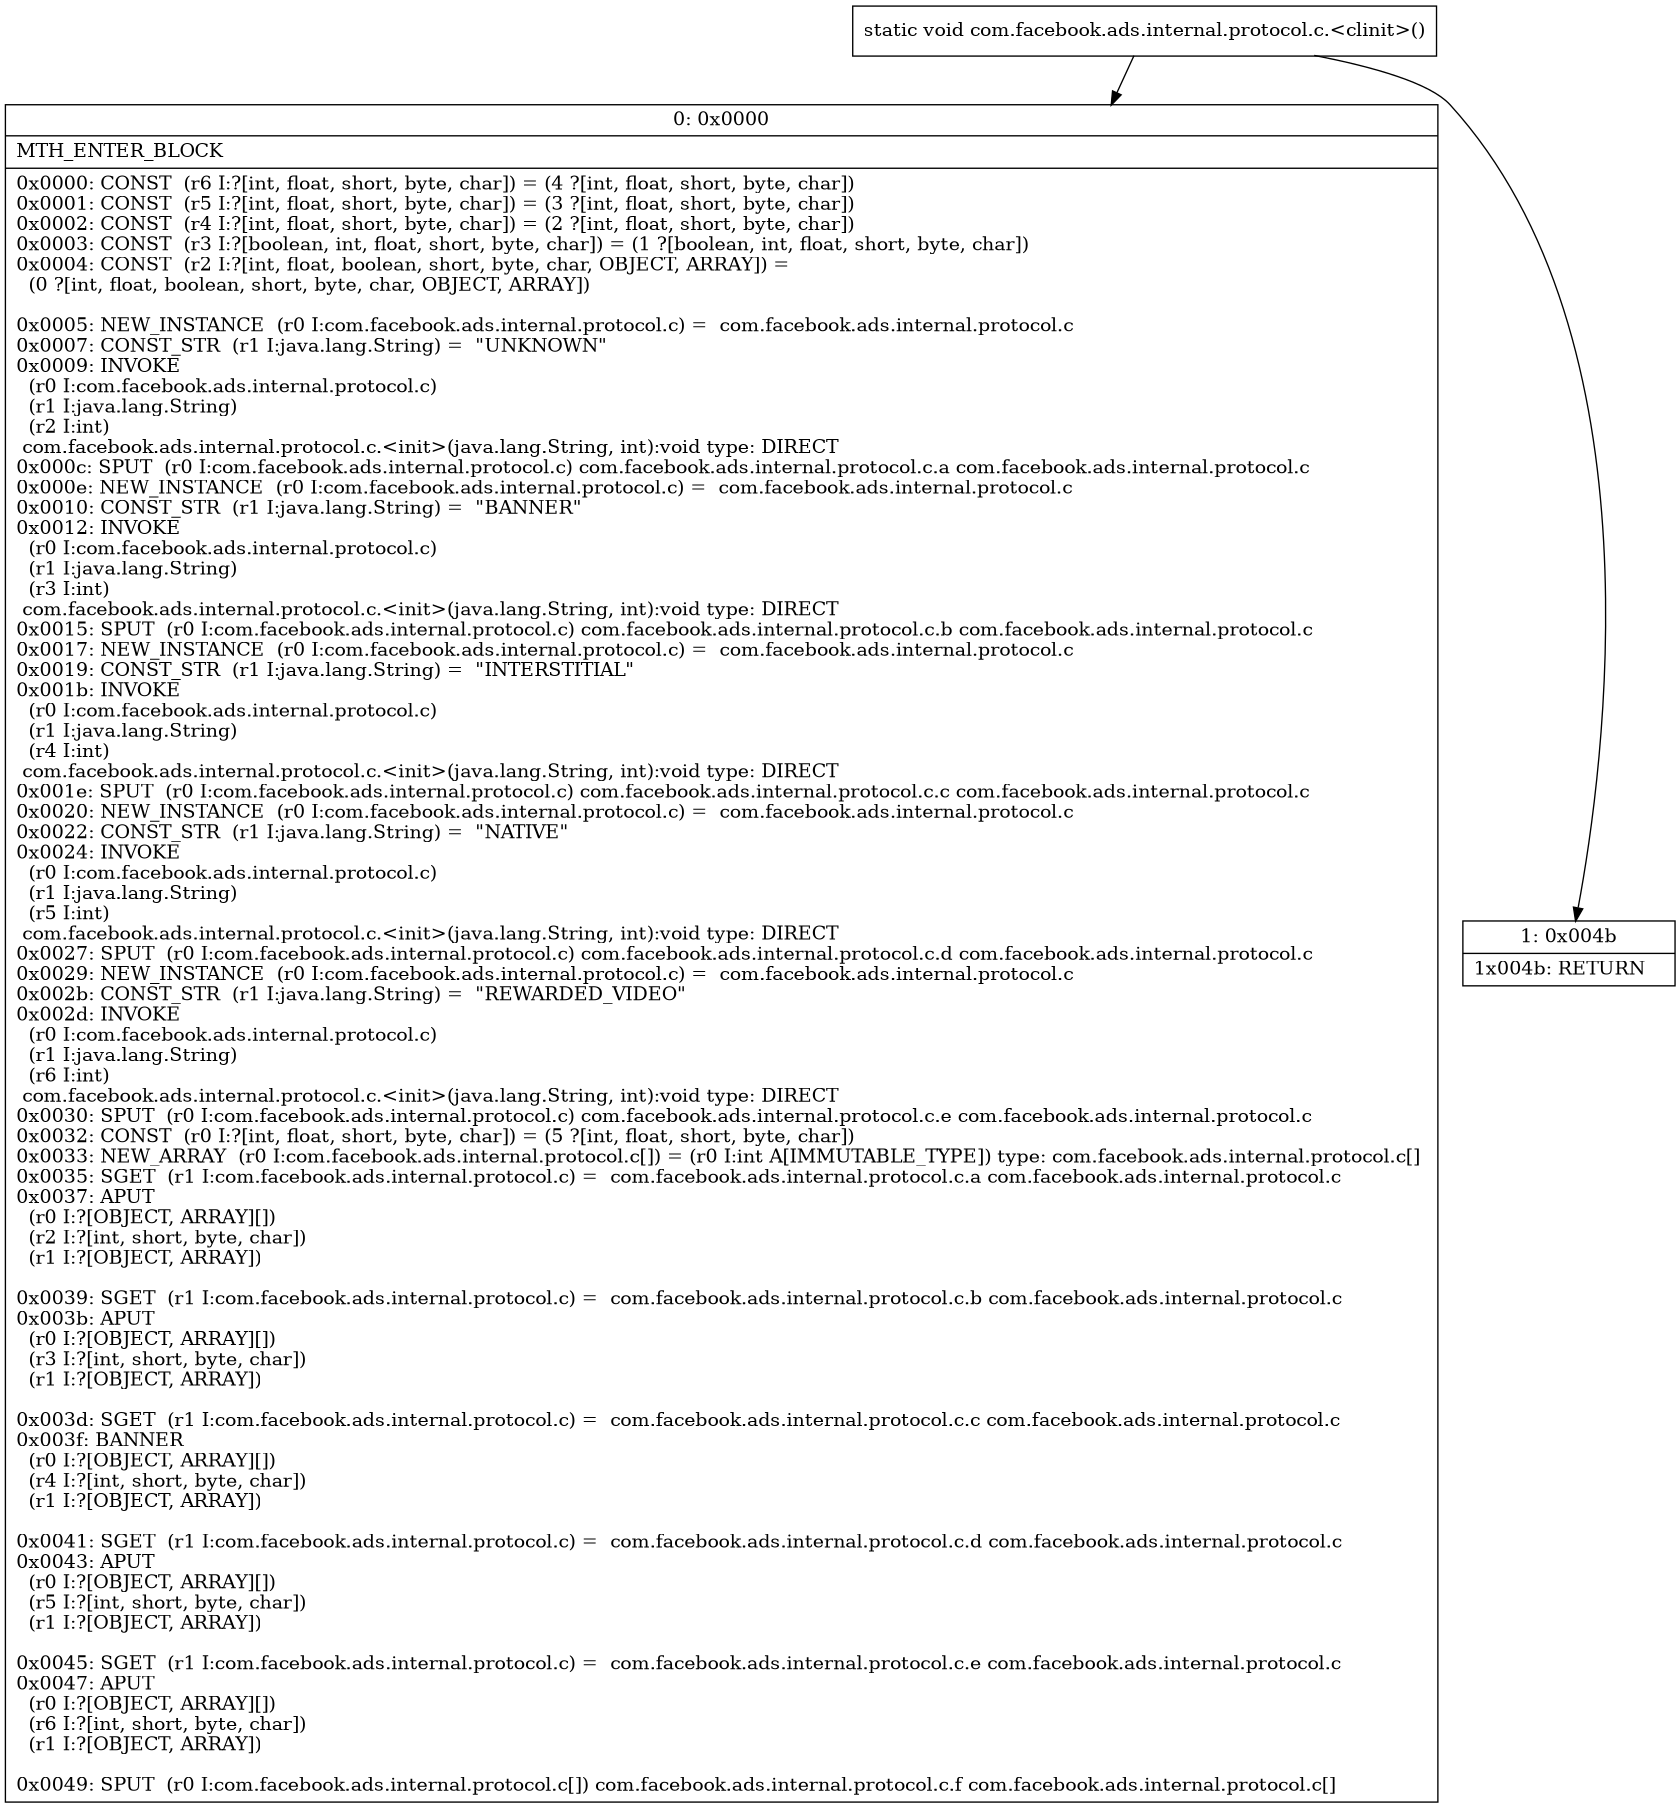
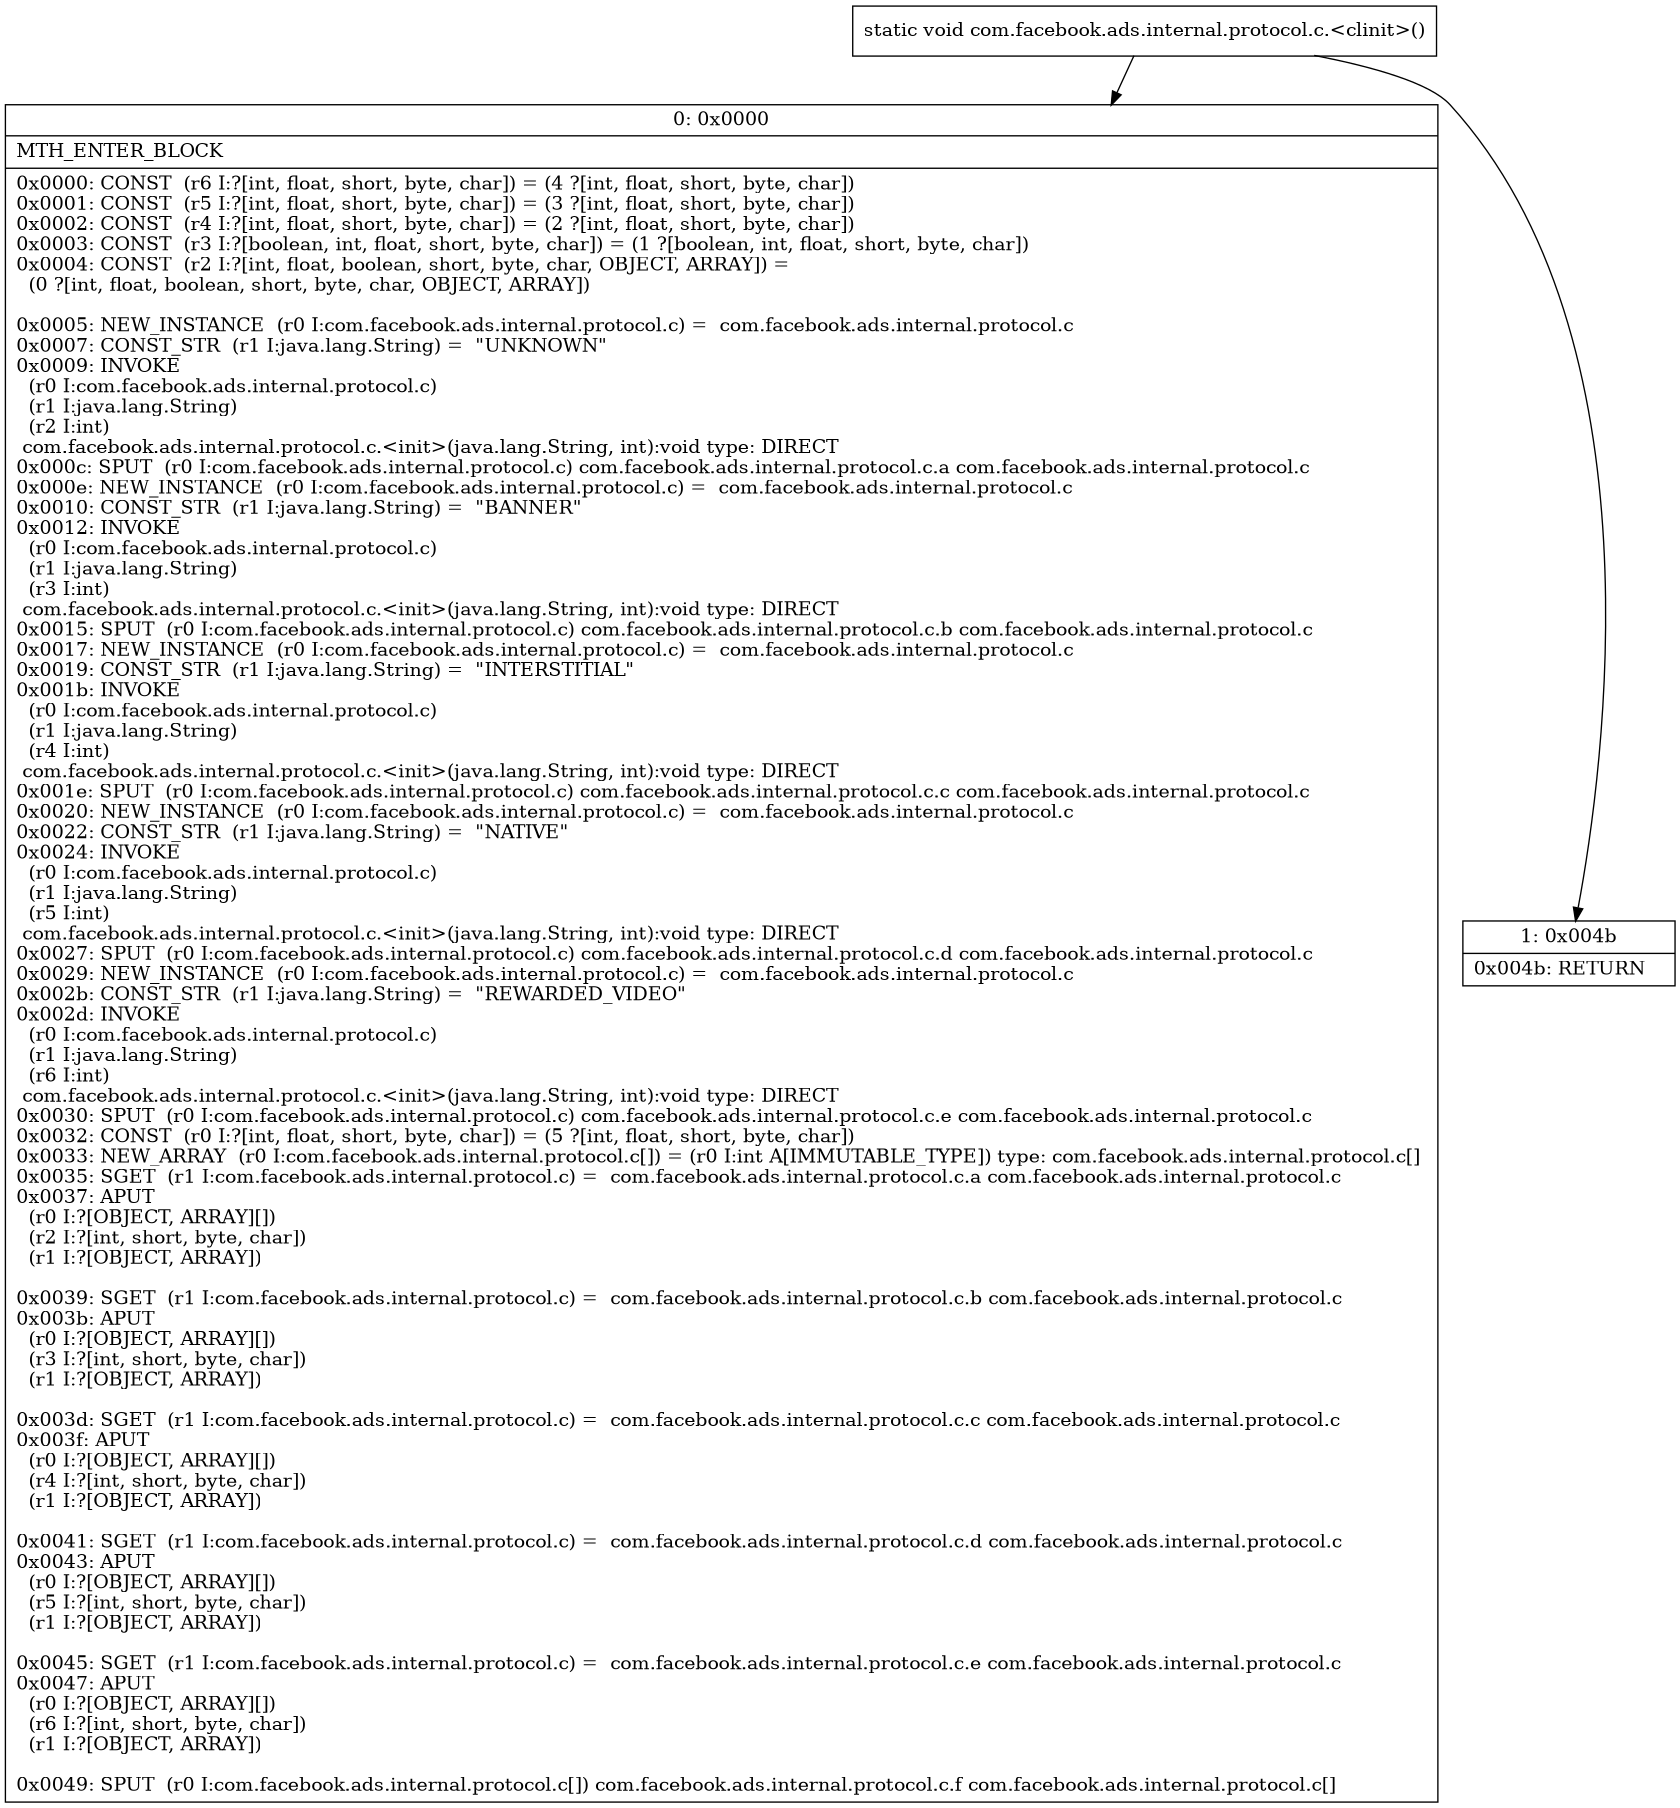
node "1: 0x004b": text "1x004b: RETURN" -> "0x004b: RETURN"
node "0: 0x0000": text "0x003f: BANNER" -> "0x003f: APUT"
